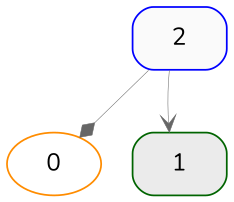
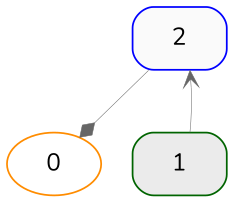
edge "2" -> "1": reversed
